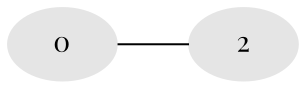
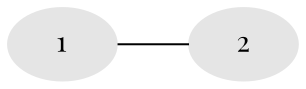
node "0": label "0" -> "1"
